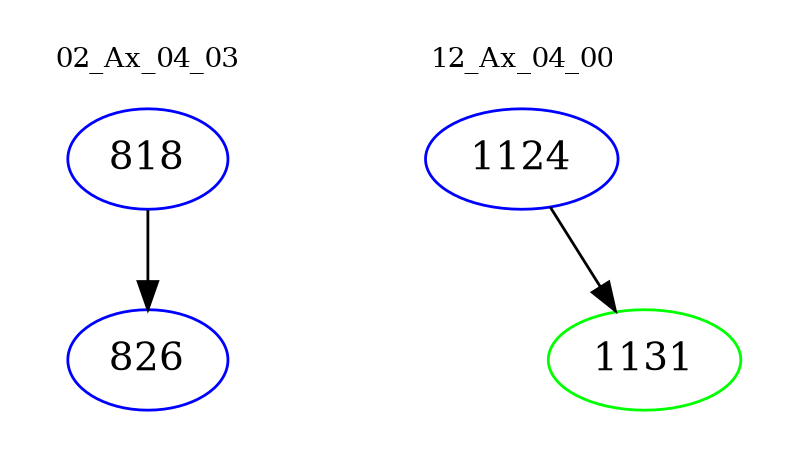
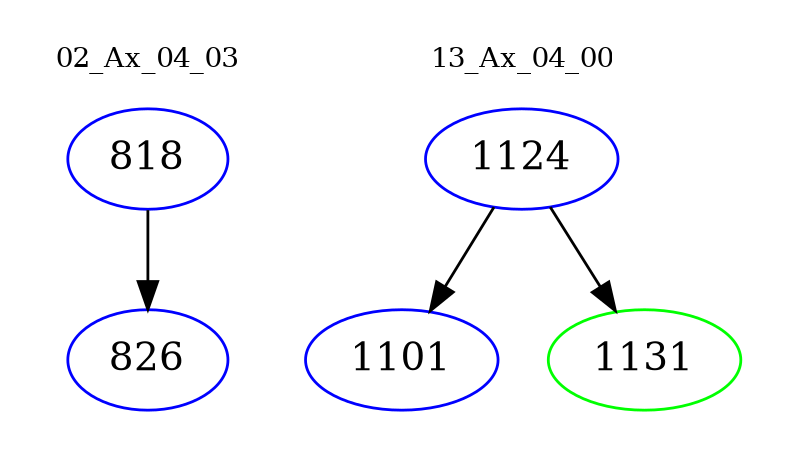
cluster "12_Ax_04_00": label "12_Ax_04_00" -> "13_Ax_04_00"
node "1101": added
